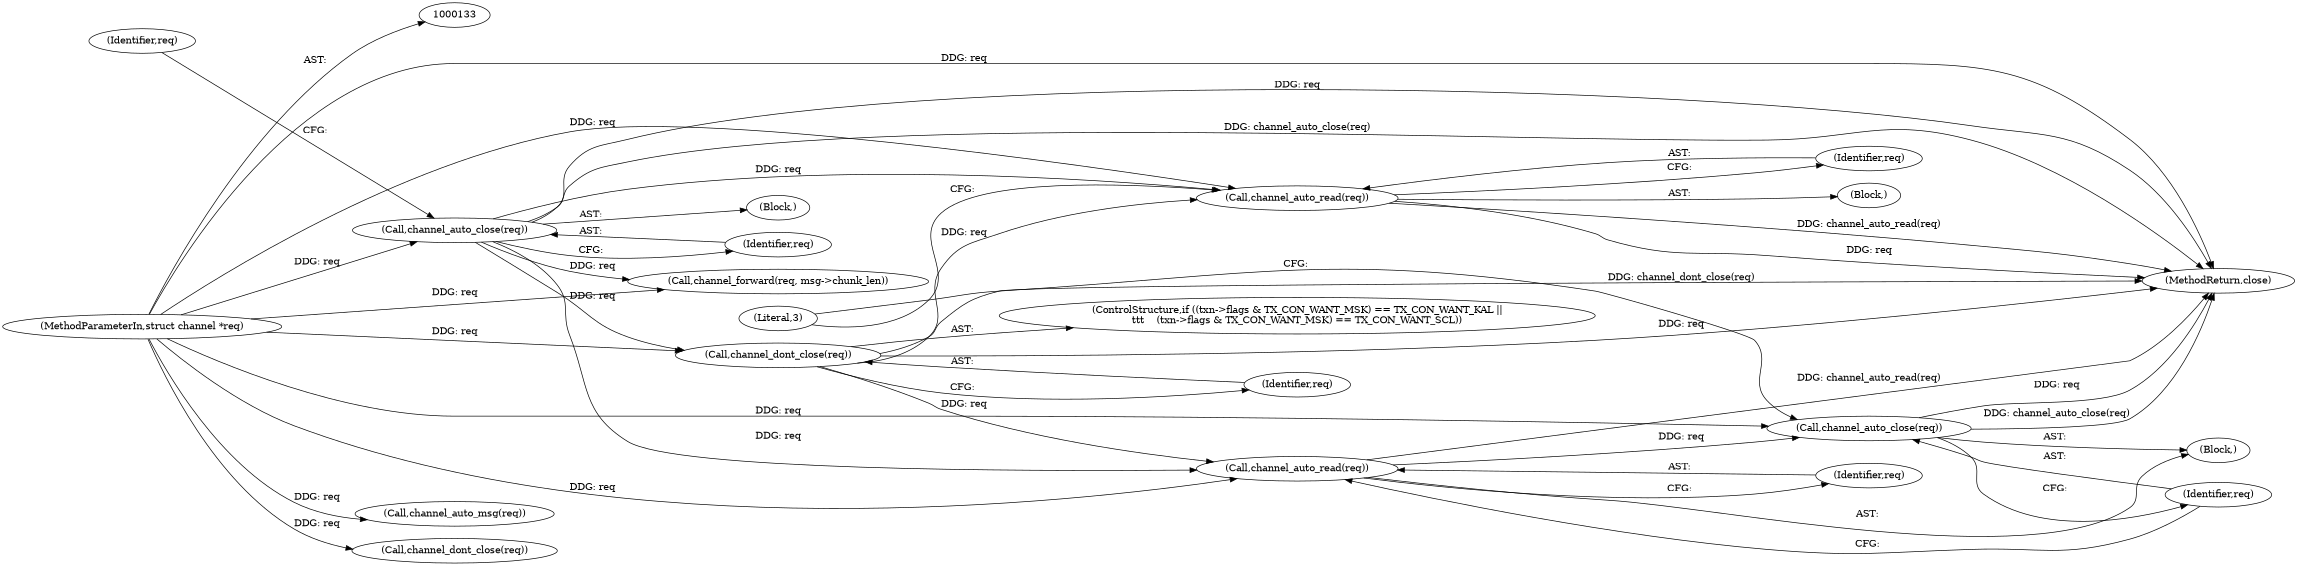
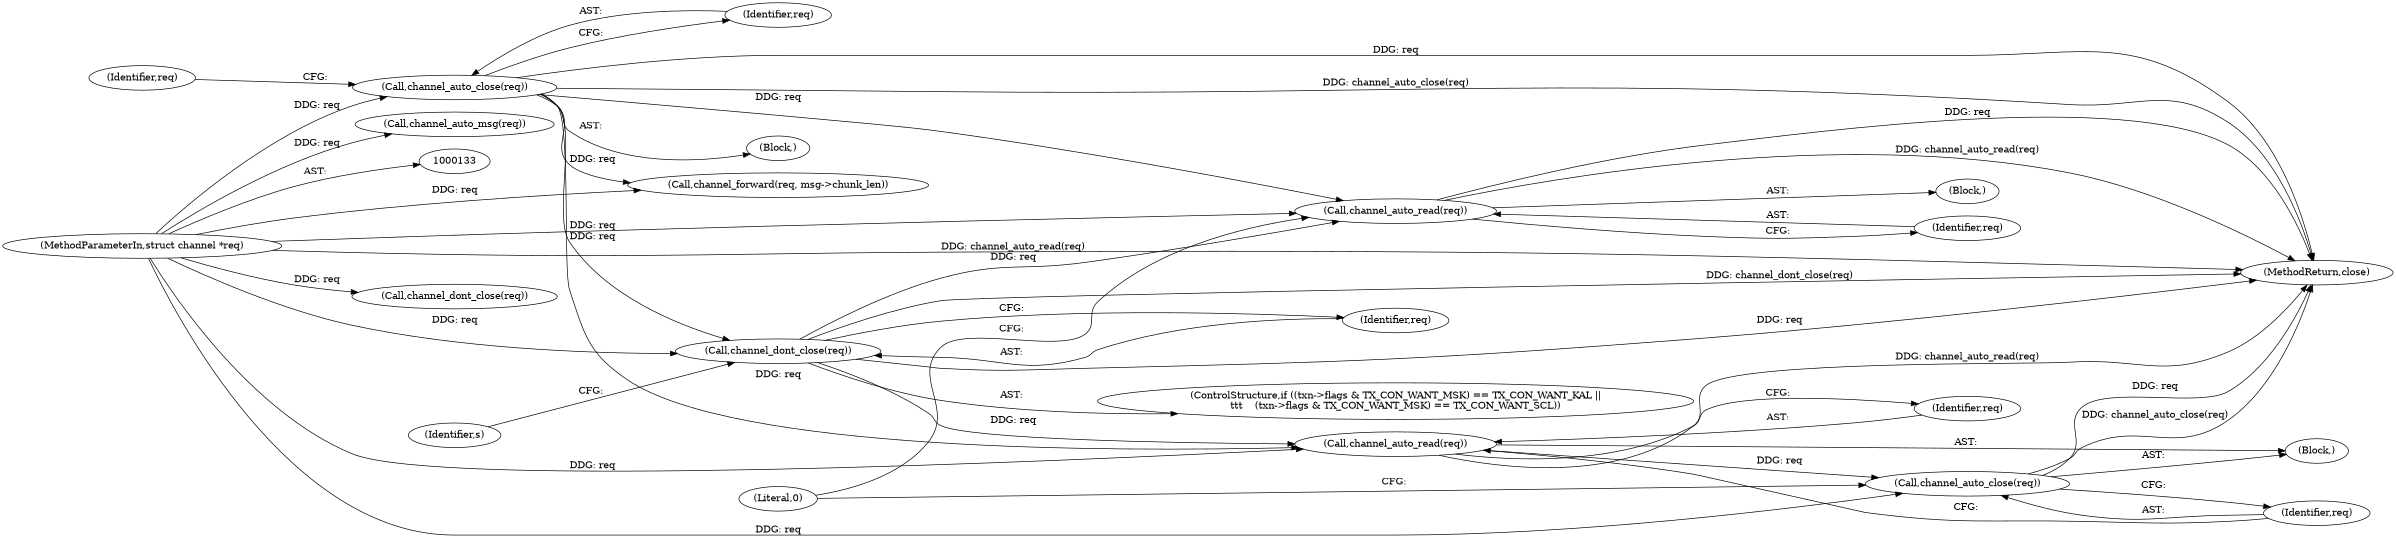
edge "(MethodParameterIn,struct channel *req)" -> "(MethodReturn,close)": label "DDG: req" -> "DDG: channel_auto_read(req)"
node "(Literal,3)": label "(Literal,3)" -> "(Literal,0)"
node "(Identifier,s)": added
